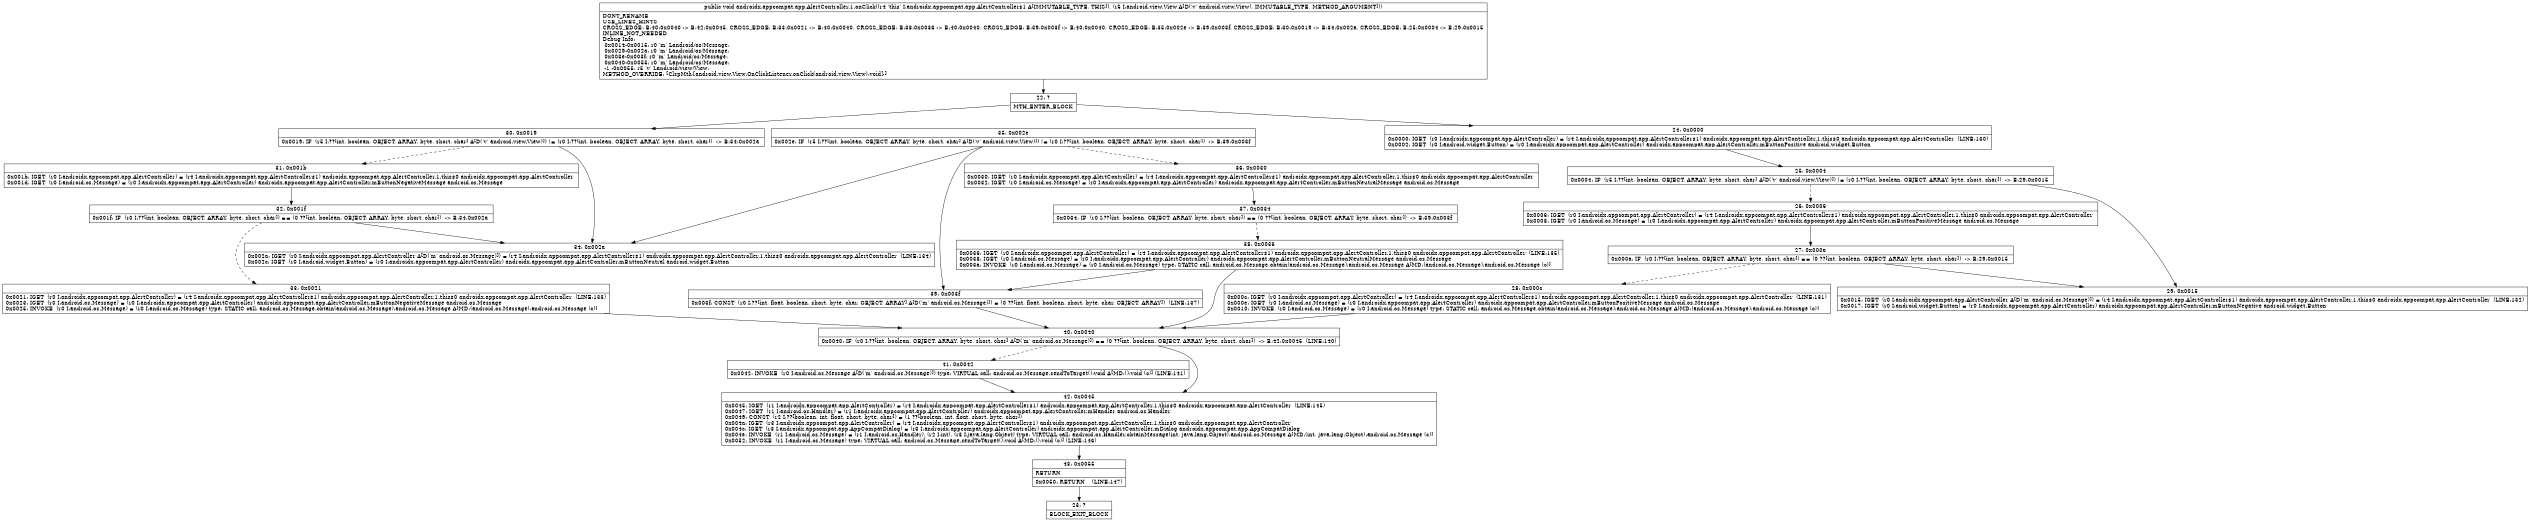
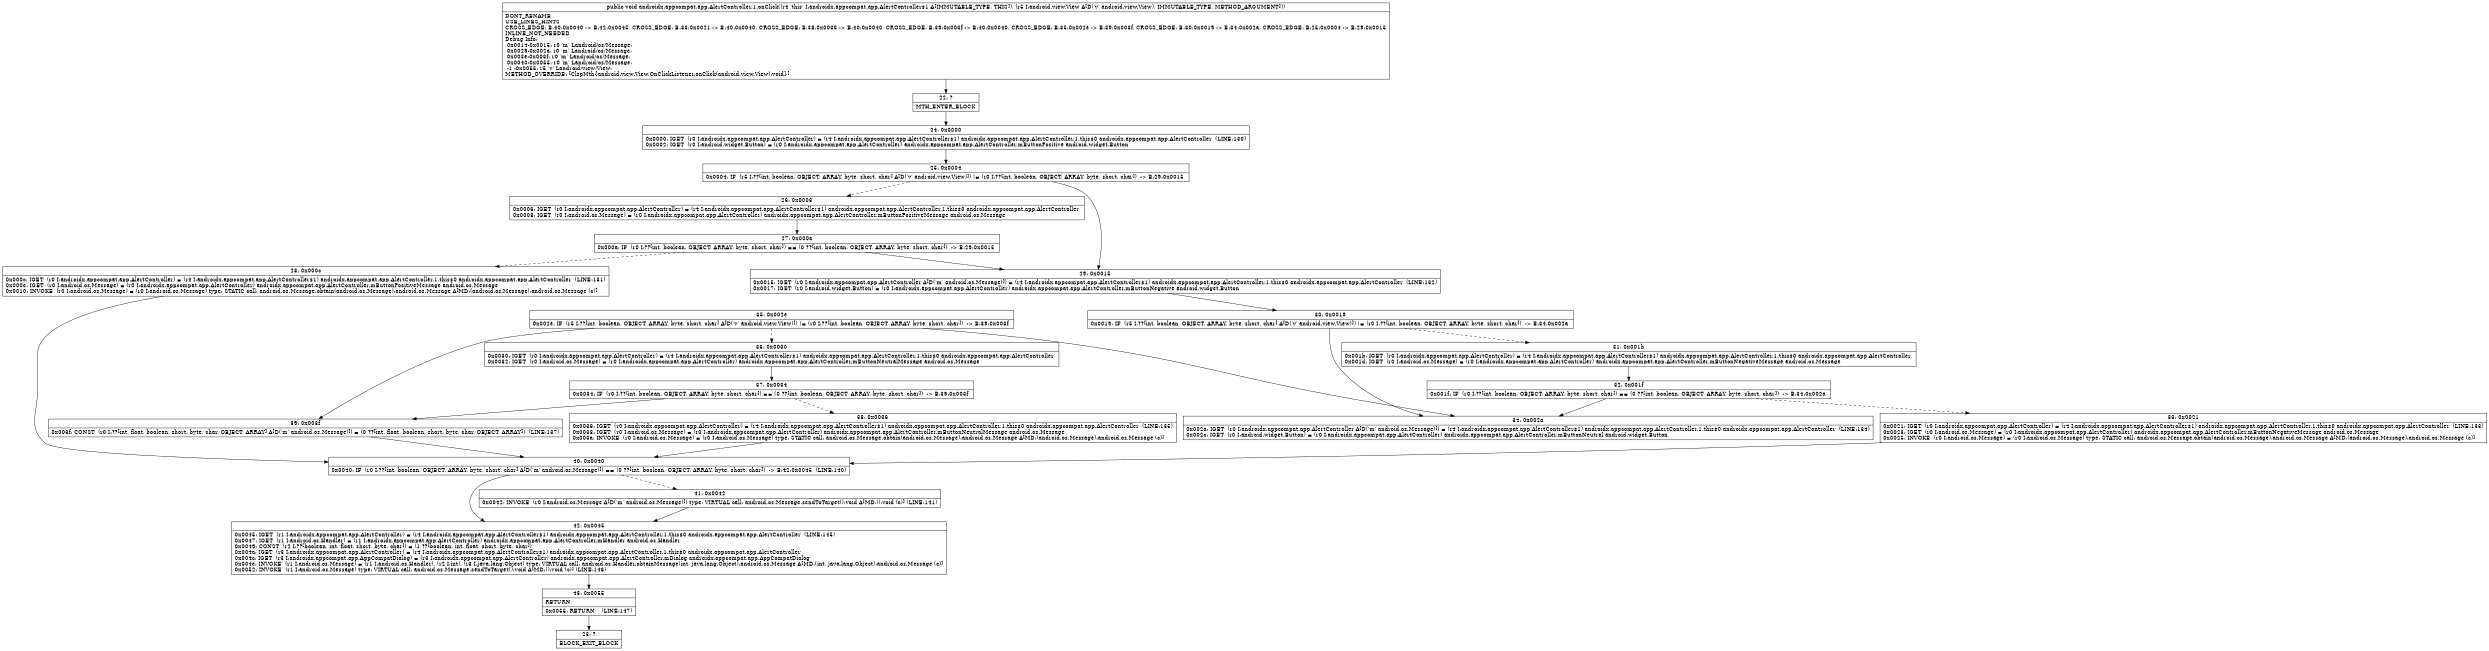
edge "22: ?" -> "30: 0x0019": now "29: 0x0015" -> "30: 0x0019"
edge "38: 0x0036" -> "39: 0x003f": now "37: 0x0034" -> "39: 0x003f"
node "43: 0x0055": text "0x0050: RETURN    (LINE:147)" -> "0x0055: RETURN    (LINE:147)"
